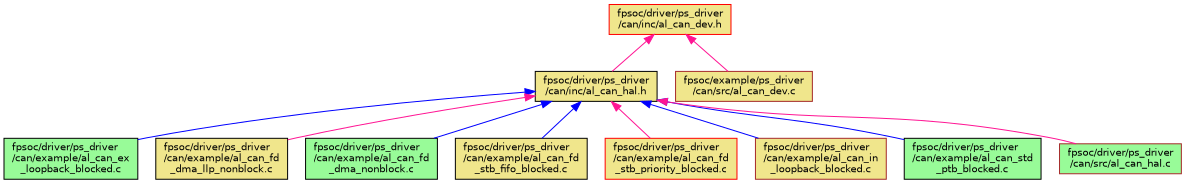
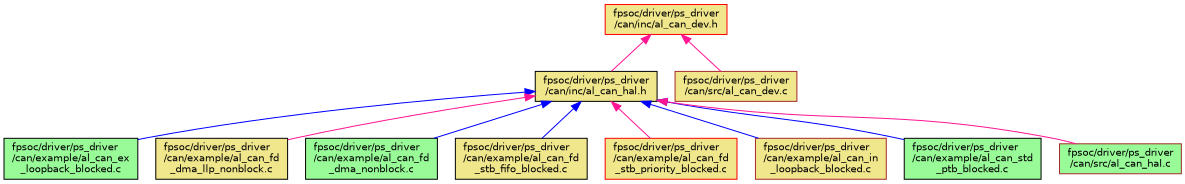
node "fpsoc/example/ps_driver /can/src/al_can_dev.c": label "fpsoc/example/ps_driver /can/src/al_can_dev.c" -> "fpsoc/driver/ps_driver /can/src/al_can_dev.c"
